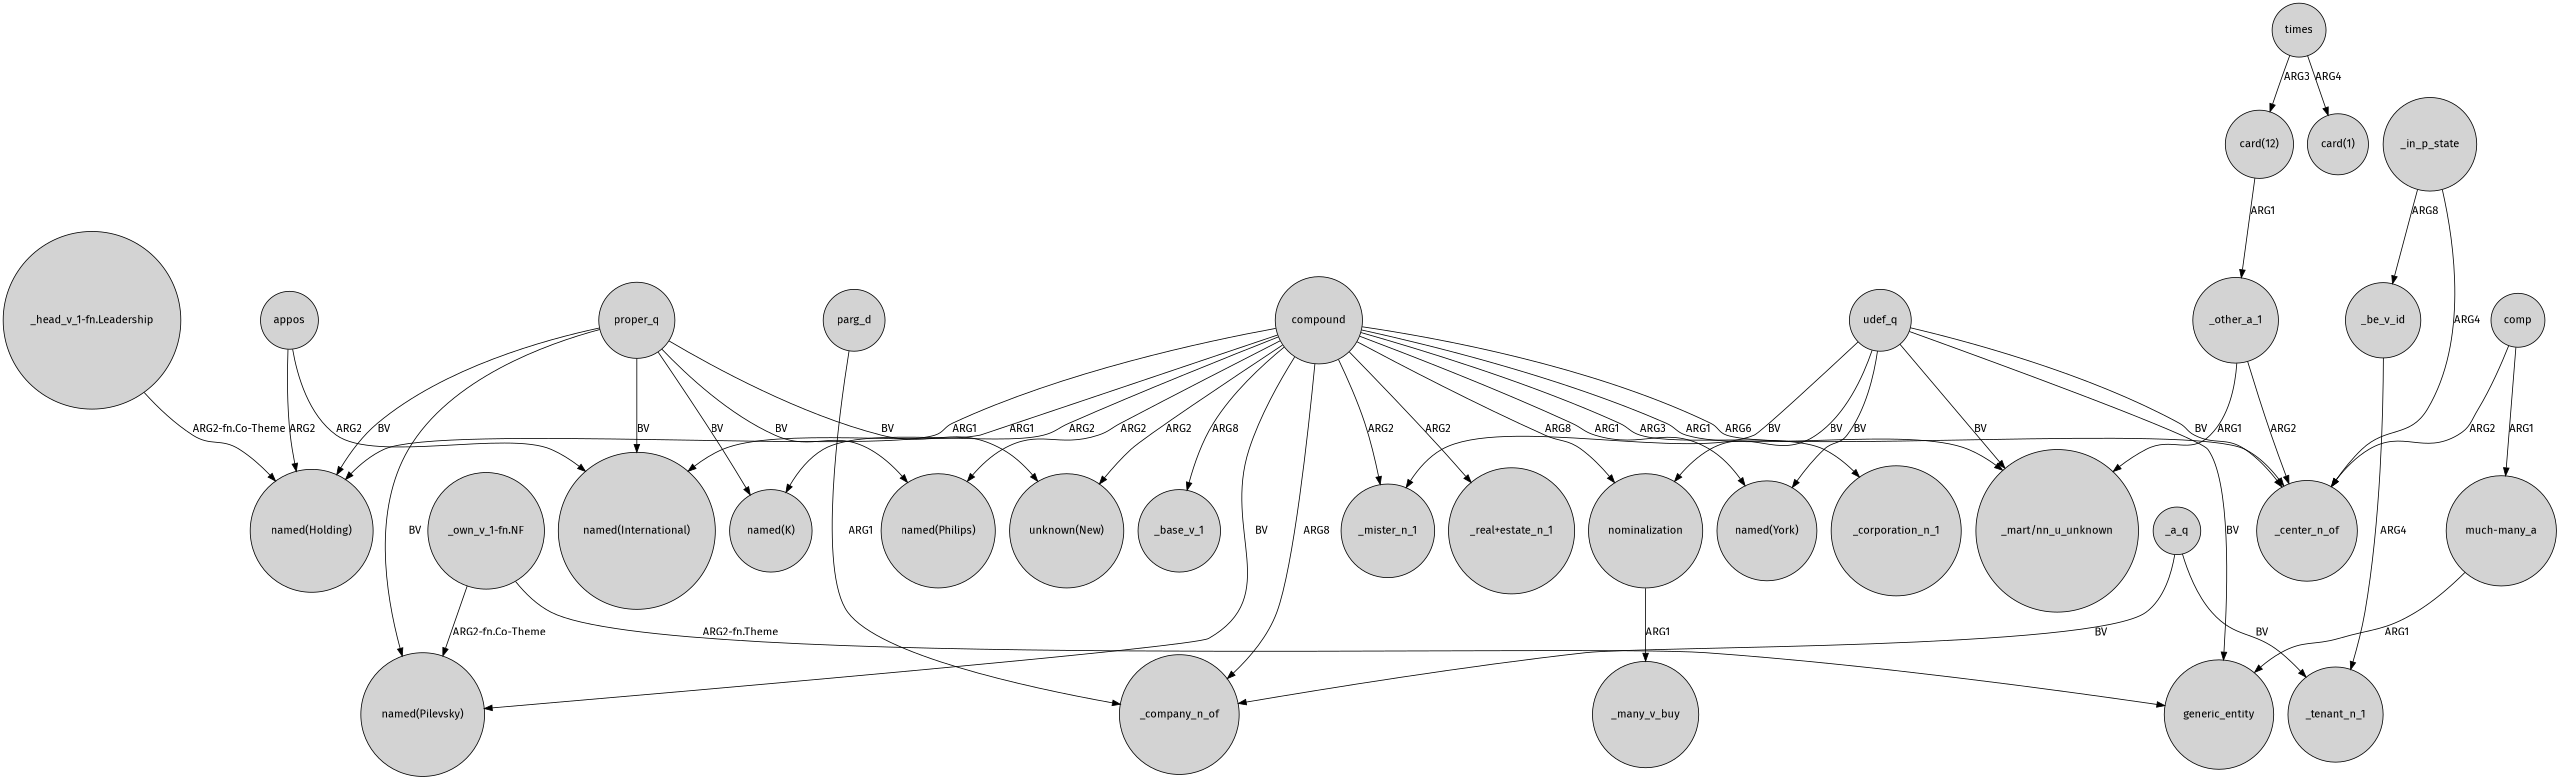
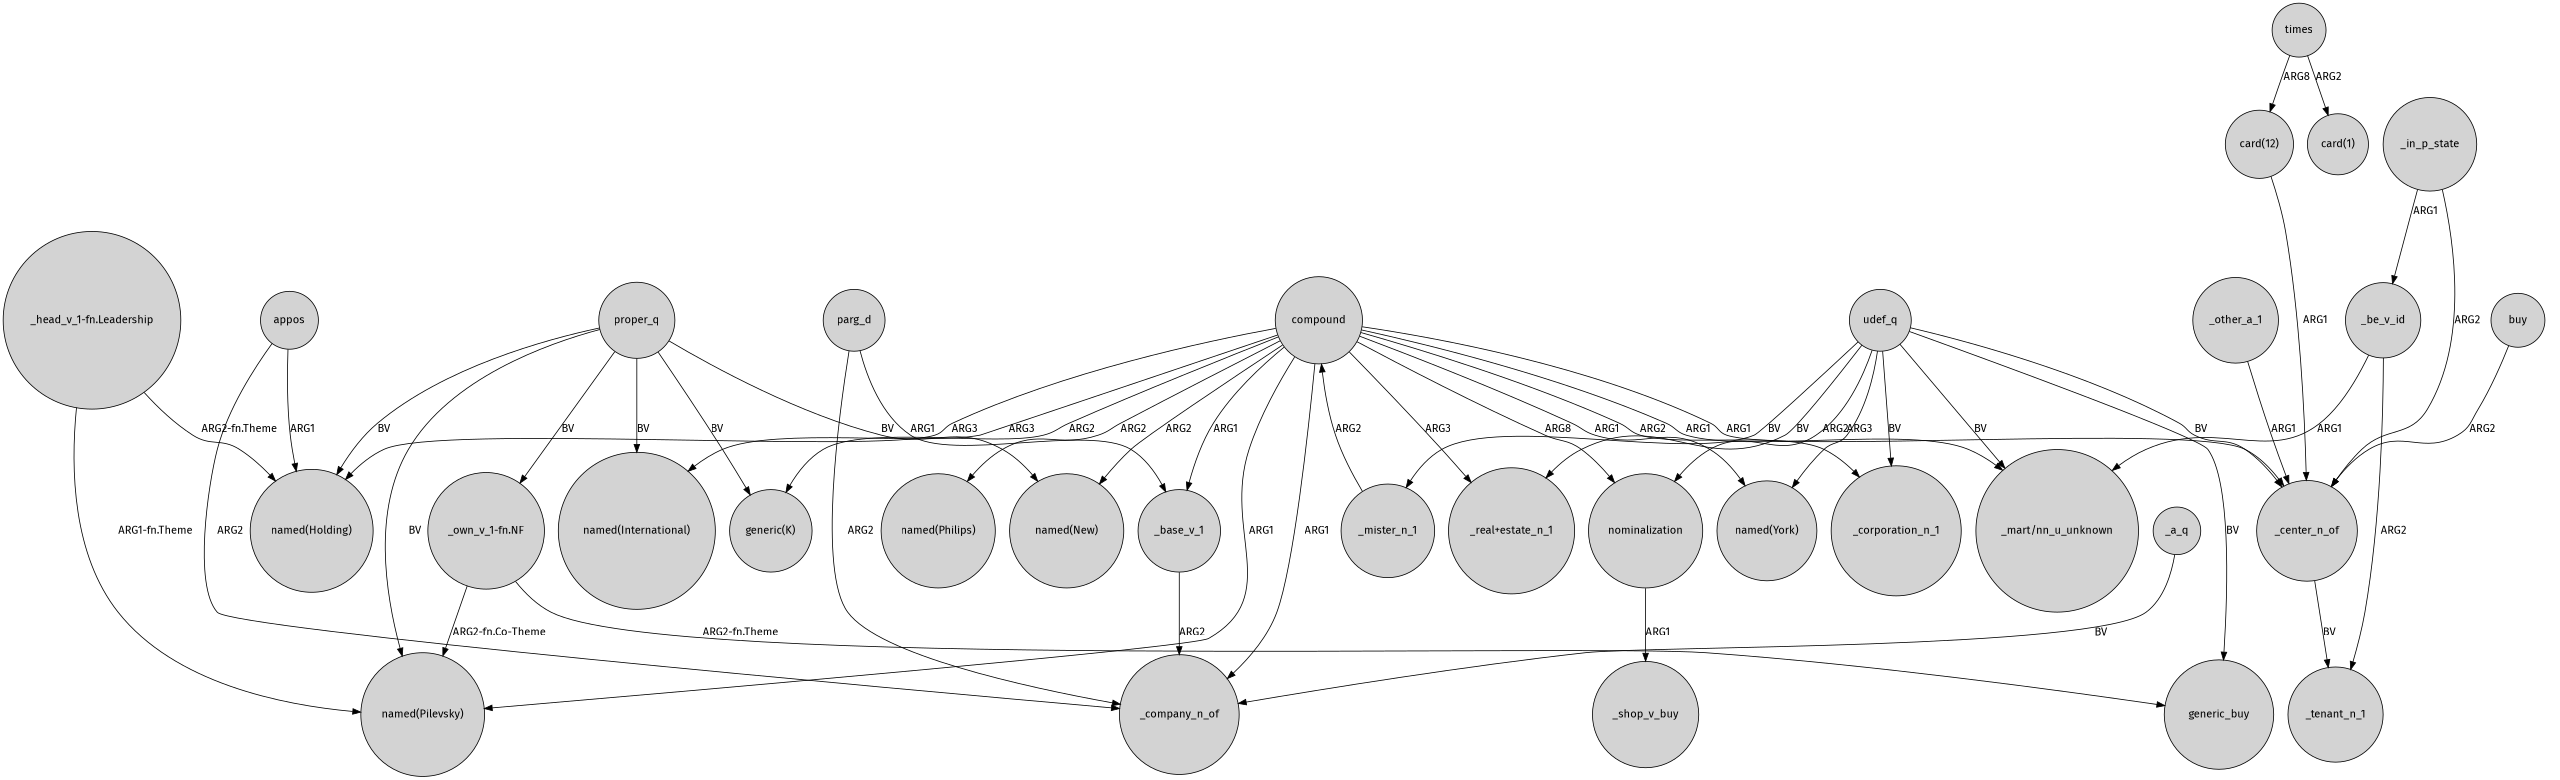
edge "times" -> "card(12)": label "ARG3" -> "ARG8"
edge "times" -> "card(1)": label "ARG4" -> "ARG2"
edge "_in_p_state" -> "_be_v_id": label "ARG8" -> "ARG1"
edge "card(12)" -> "_other_a_1": now "card(12)" -> "_center_n_of"
edge "_in_p_state" -> "_center_n_of": label "ARG4" -> "ARG2"
node "comp": label "comp" -> "buy"
edge "udef_q" -> "_corporation_n_1": added, label "BV"
edge "compound" -> "_mister_n_1": reversed
edge "_head_v_1-fn.Leadership" -> "named(Holding)": label "ARG2-fn.Co-Theme" -> "ARG2-fn.Theme"
edge "appos" -> "named(Holding)": label "ARG2" -> "ARG1"
edge "compound" -> "named(Holding)": label "ARG1" -> "ARG3"
edge "compound" -> "named(International)": label "ARG1" -> "ARG3"
edge "compound" -> "_base_v_1": label "ARG8" -> "ARG1"
edge "compound" -> "_real+estate_n_1": label "ARG2" -> "ARG3"
edge "compound" -> "_corporation_n_1": label "ARG3" -> "ARG2"
edge "compound" -> "_center_n_of": label "ARG6" -> "ARG1"
edge "udef_q" -> "nominalization": label "BV" -> "ARG2"
edge "udef_q" -> "named(York)": label "BV" -> "ARG3"
edge "_other_a_1" -> "_center_n_of": label "ARG2" -> "ARG1"
edge "_other_a_1" -> "_mart/nn_u_unknown": now "_be_v_id" -> "_mart/nn_u_unknown"
edge "proper_q" -> "named(Philips)": now "proper_q" -> "_own_v_1-fn.NF"
edge "parg_d" -> "_base_v_1": added, label "ARG1"
edge "appos" -> "named(International)": now "appos" -> "_company_n_of"
edge "udef_q" -> "_real+estate_n_1": added, label "BV"
node "named(K)": label "named(K)" -> "generic(K)"
edge "parg_d" -> "_company_n_of": label "ARG1" -> "ARG2"
node "unknown(New)": label "unknown(New)" -> "named(New)"
edge "compound" -> "named(Pilevsky)": label "BV" -> "ARG1"
edge "compound" -> "_company_n_of": label "ARG8" -> "ARG1"
edge "_be_v_id" -> "_tenant_n_1": label "ARG4" -> "ARG2"
node "much-many_a": removed
edge "_base_v_1" -> "_company_n_of": added, label "ARG2"
edge "_a_q" -> "_tenant_n_1": now "_center_n_of" -> "_tenant_n_1"
edge "_head_v_1-fn.Leadership" -> "named(Pilevsky)": added, label "ARG1-fn.Theme"
node "_many_v_buy": label "_many_v_buy" -> "_shop_v_buy"
node "generic_entity": label "generic_entity" -> "generic_buy"
